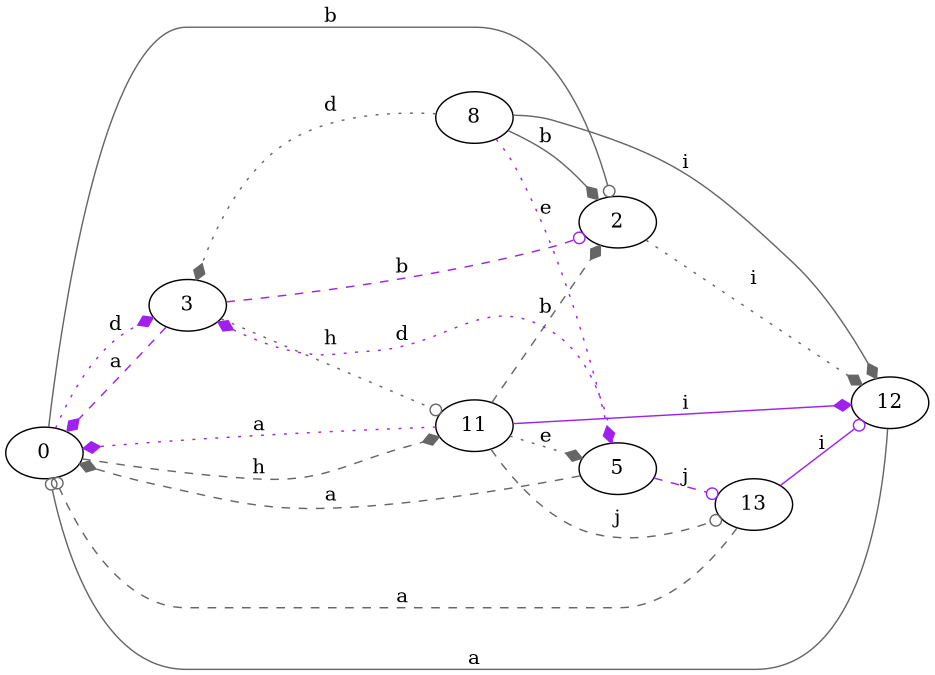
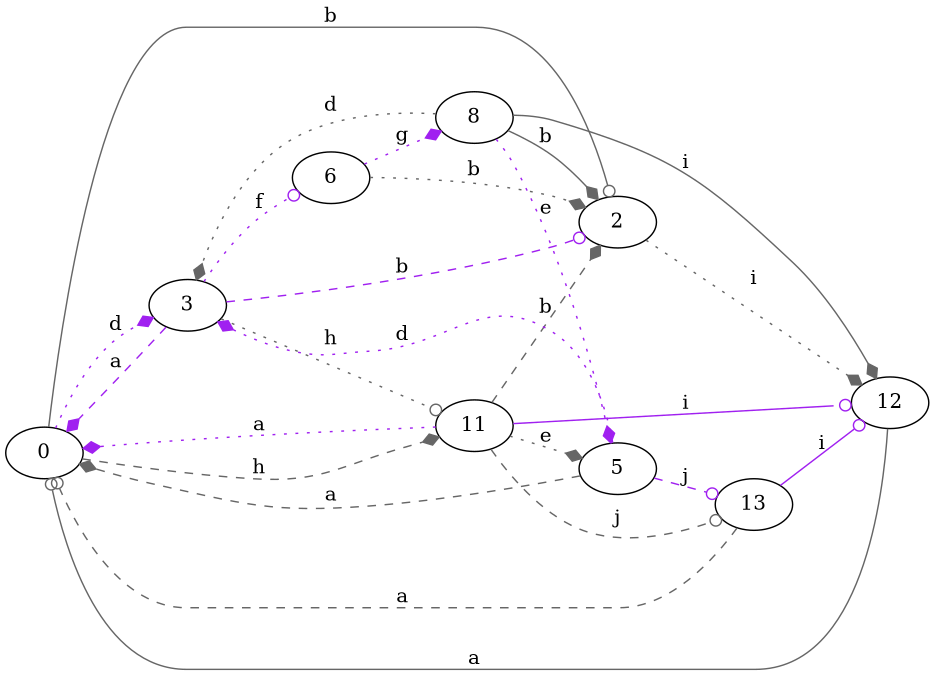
node "6": added
edge "11" -> "12": arrowhead diamond -> odot
